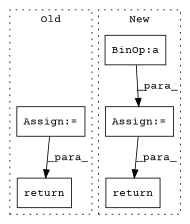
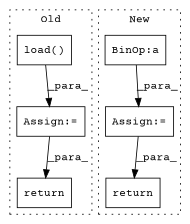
node "load()": added
